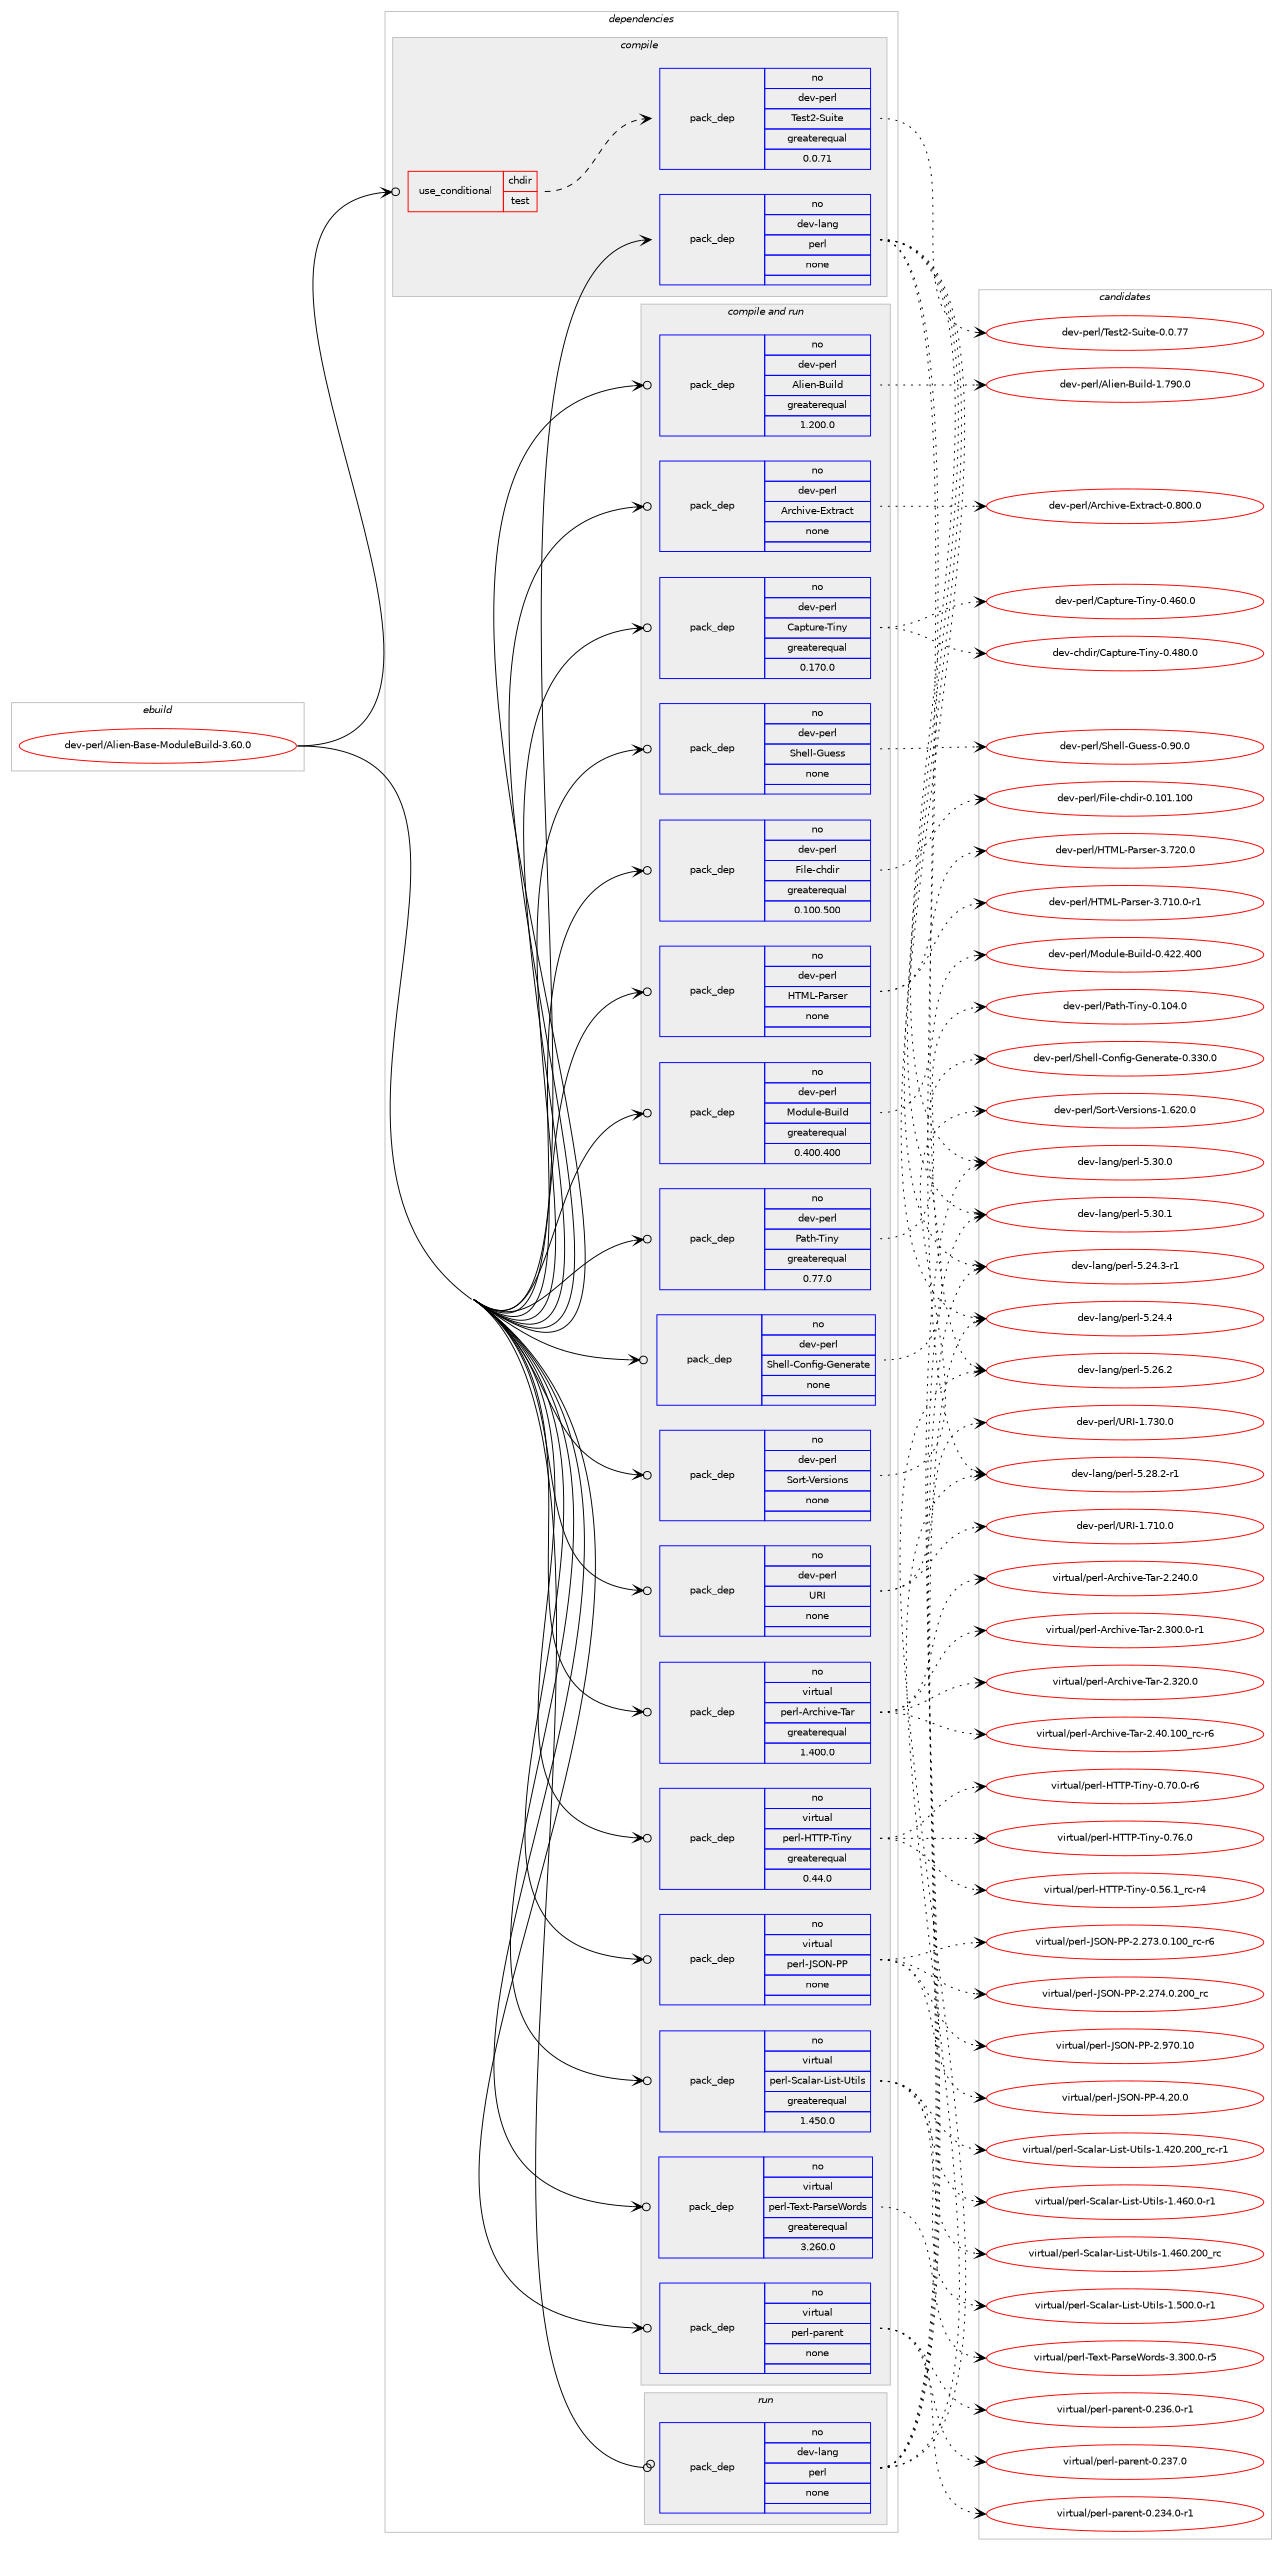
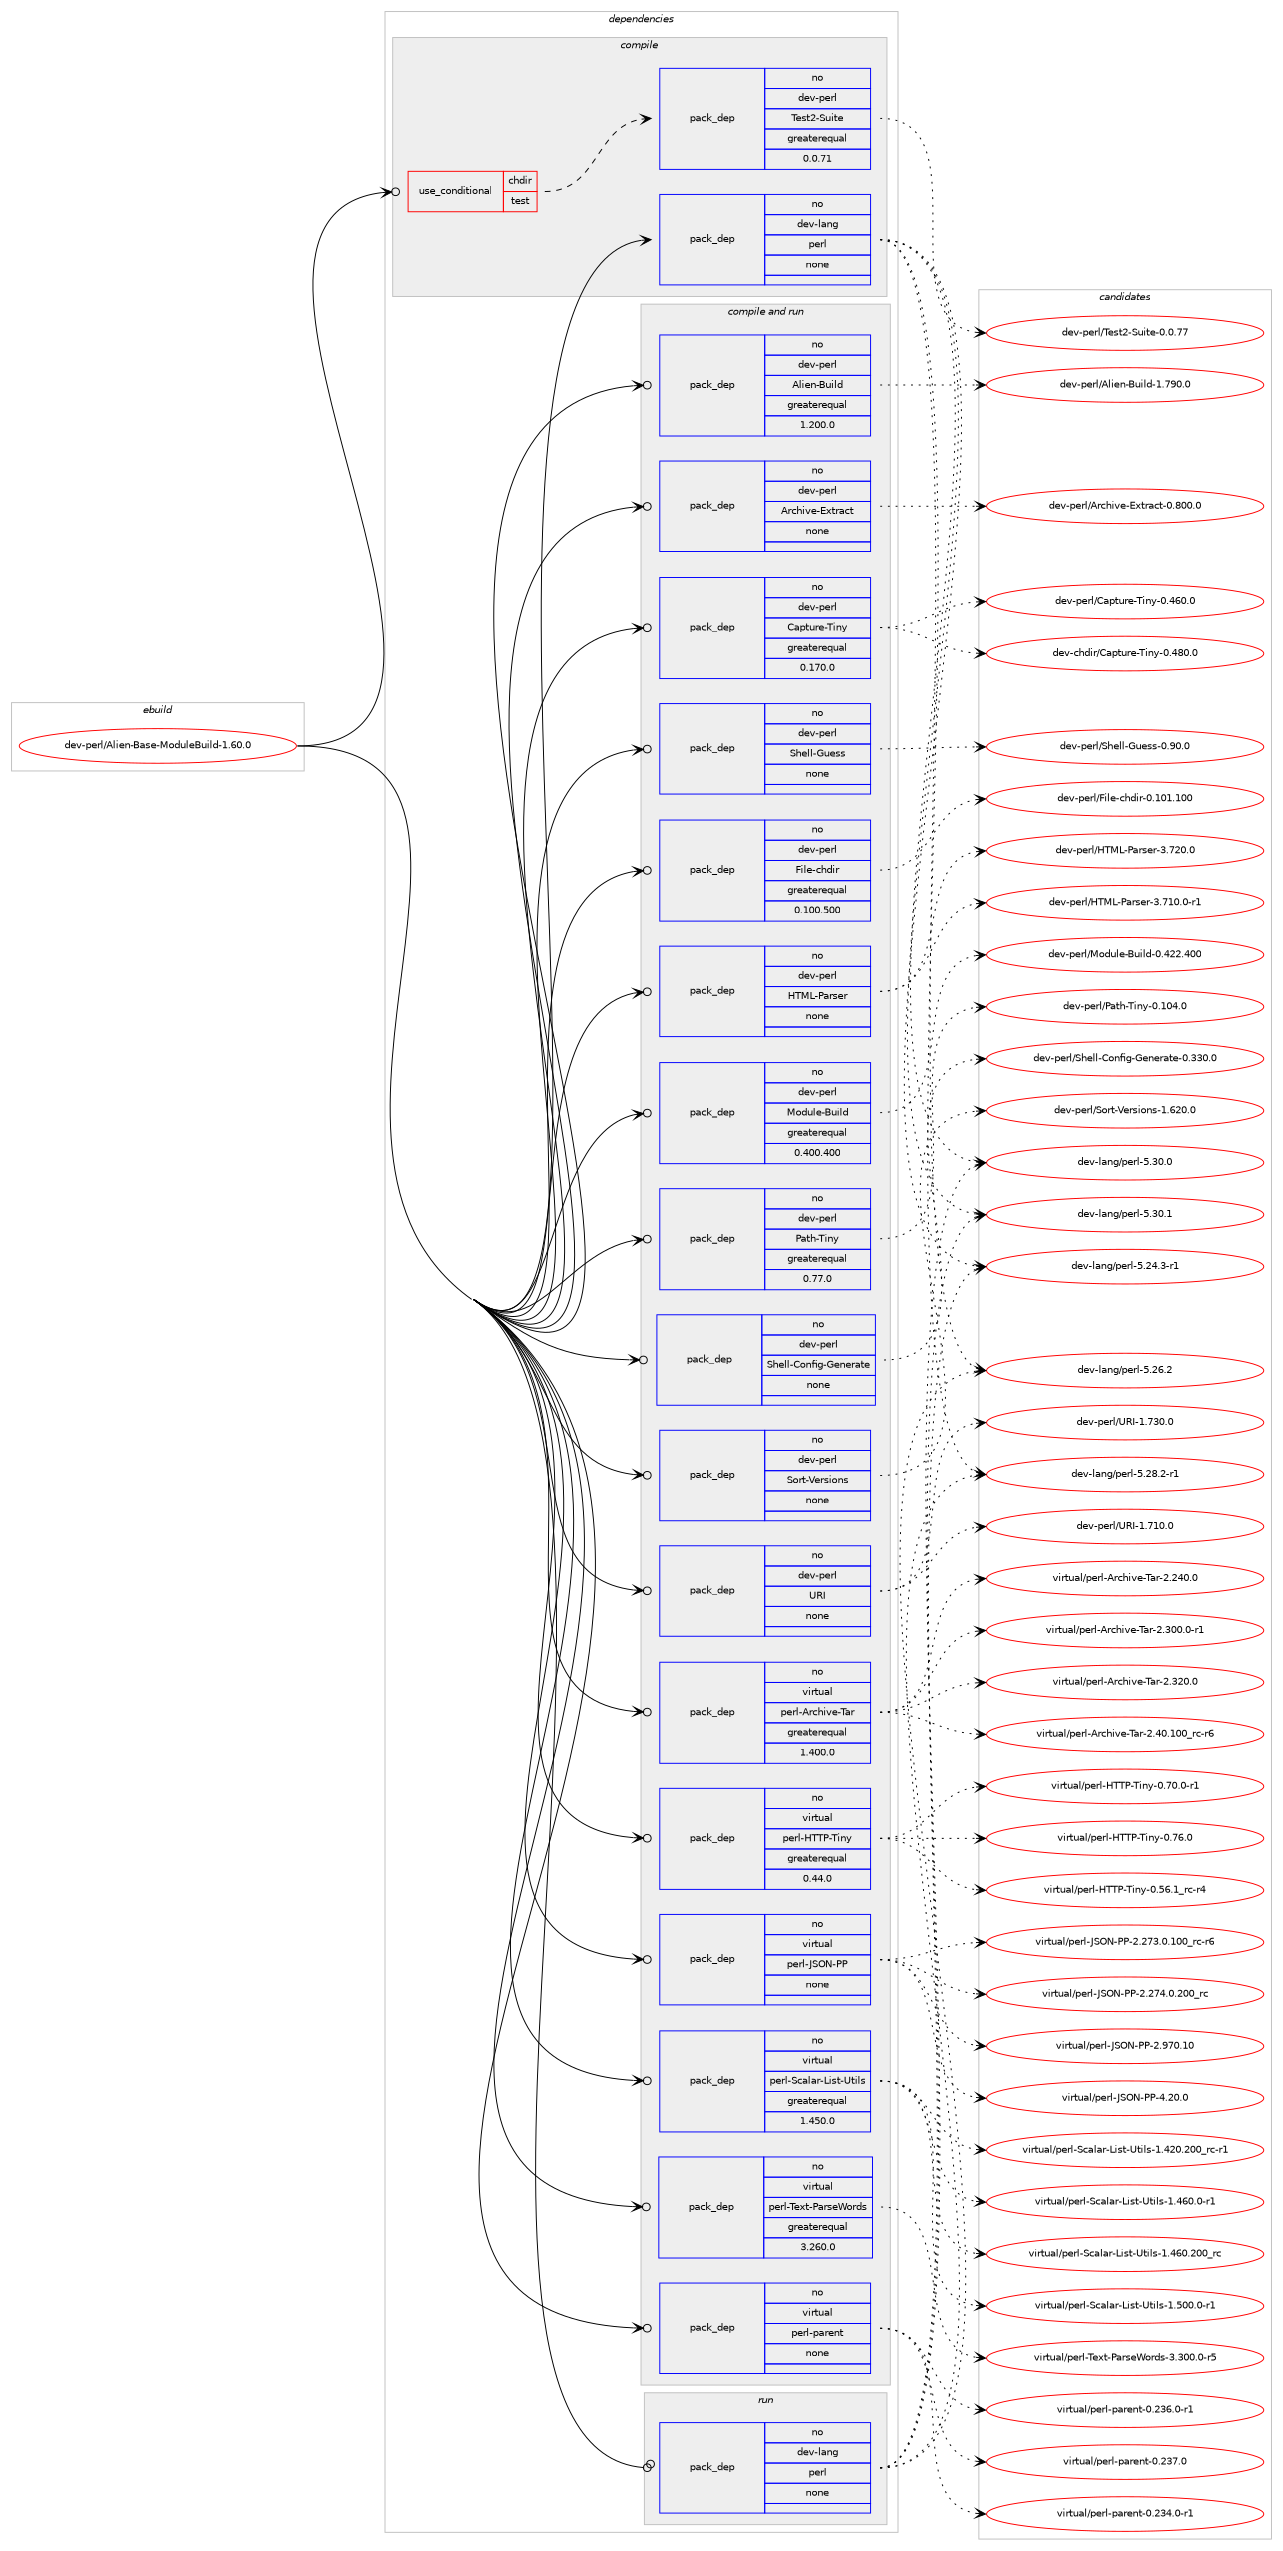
node "dev-perl/Alien-Base-ModuleBuild-3.60.0": label "dev-perl/Alien-Base-ModuleBuild-3.60.0" -> "dev-perl/Alien-Base-ModuleBuild-1.60.0"
node "dev-lang/perl-5.24.4": removed
node "virtual/perl-HTTP-Tiny-0.70.0-r6": label "virtual/perl-HTTP-Tiny-0.70.0-r6" -> "virtual/perl-HTTP-Tiny-0.70.0-r1"
